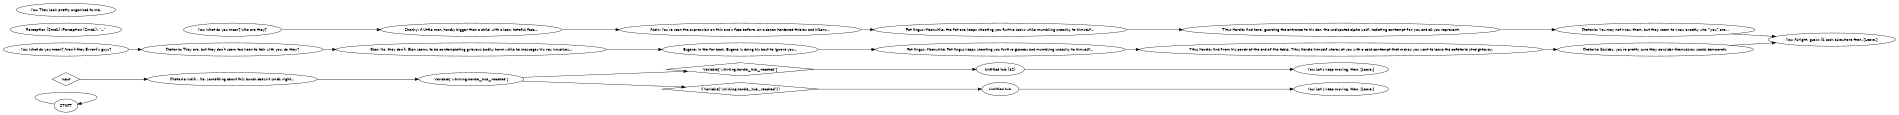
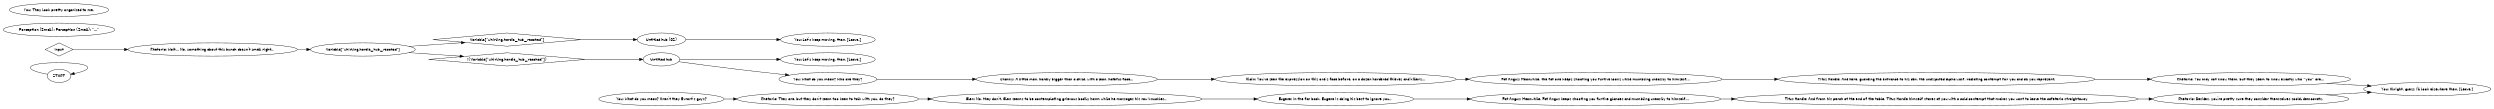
edge "Untitled hub" -> "You: What do you mean? Who are they?": added
node "Untitled hub (62)": label "Untitled hub (62)" -> "Untitled hub (02)"
